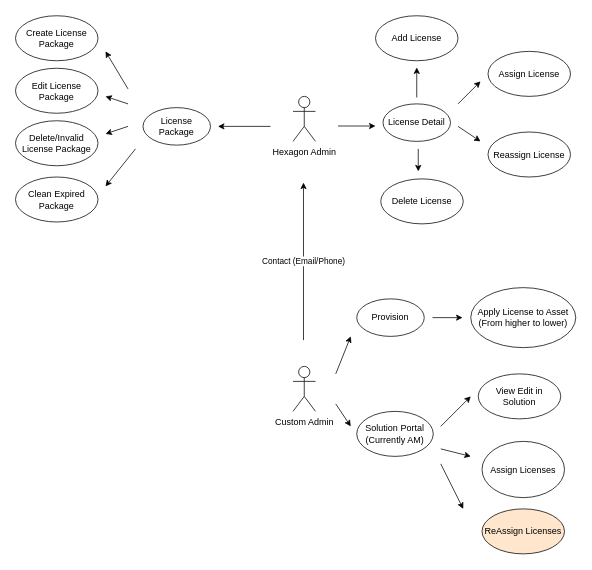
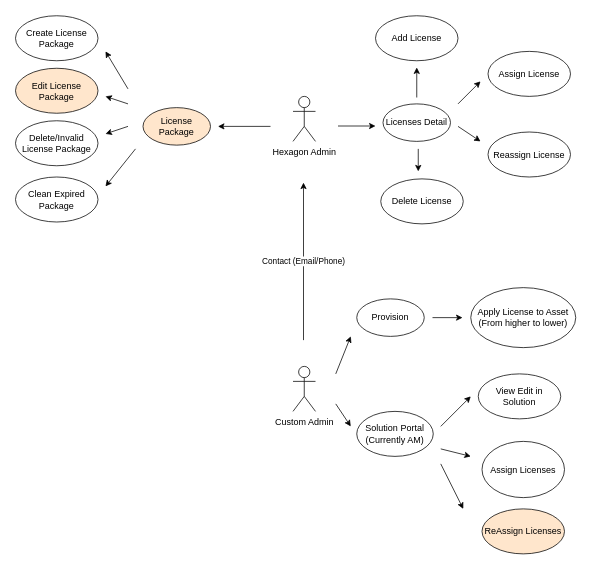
node "Edit License Package": fillcolor #ffffff -> #ffe6cc
node "License Detail": label "License Detail" -> "Licenses Detail"
node "License Package": fillcolor #ffffff -> #ffe6cc
